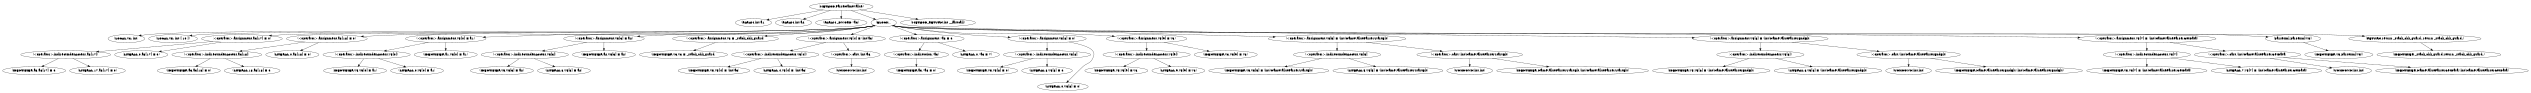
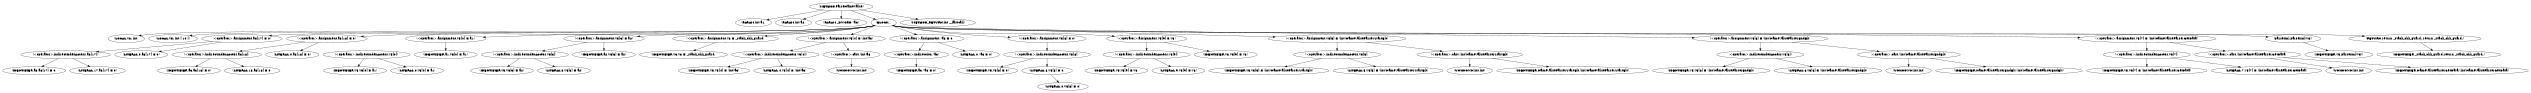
edge "(<operator>.assignment,v5[0] = a1)" -> "(<operator>.indirectIndexAccess,v5[0])": removed
node "(LITERAL,0,*a3 = 7)": label "(LITERAL,0,*a3 = 7)" -> "(LITERAL,0,*a3 = 0)"
edge "(<operator>.assignment,v5[8] = 0)" -> "(LITERAL,0,v5[8] = 0)": now "(LITERAL,8,v5[8] = 0)" -> "(LITERAL,0,v5[8] = 0)"
